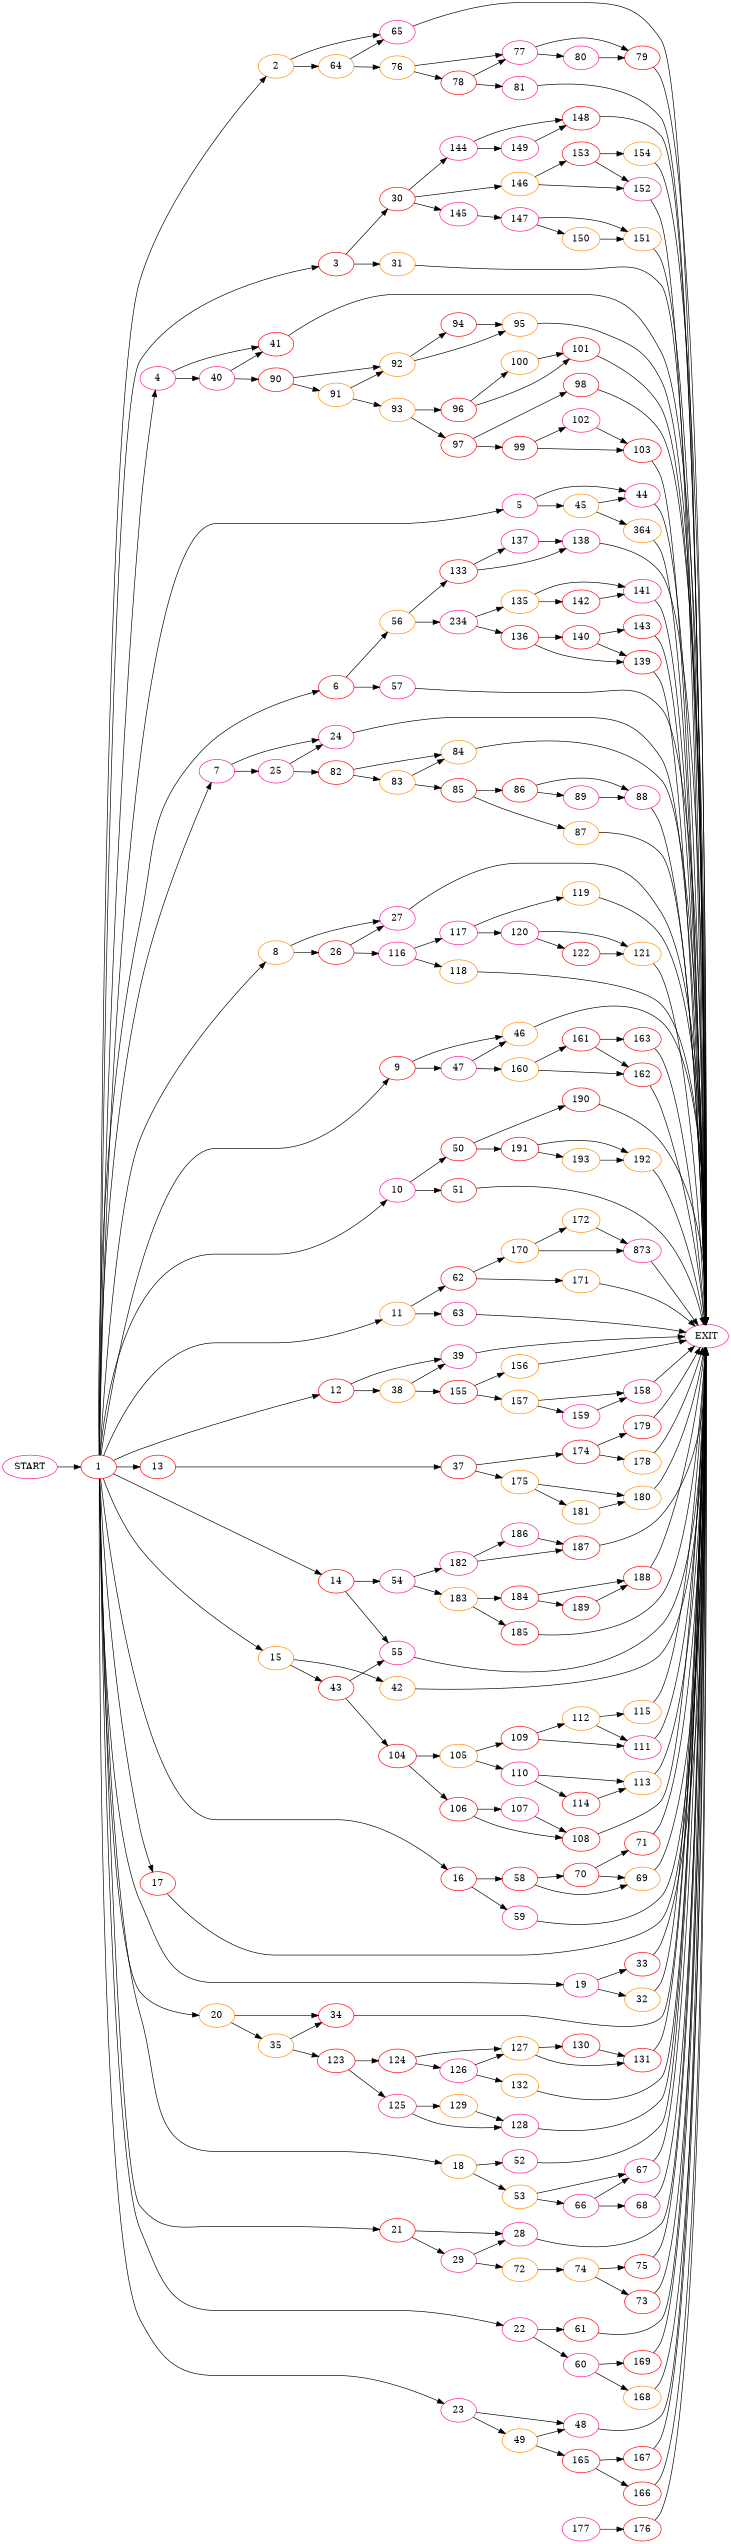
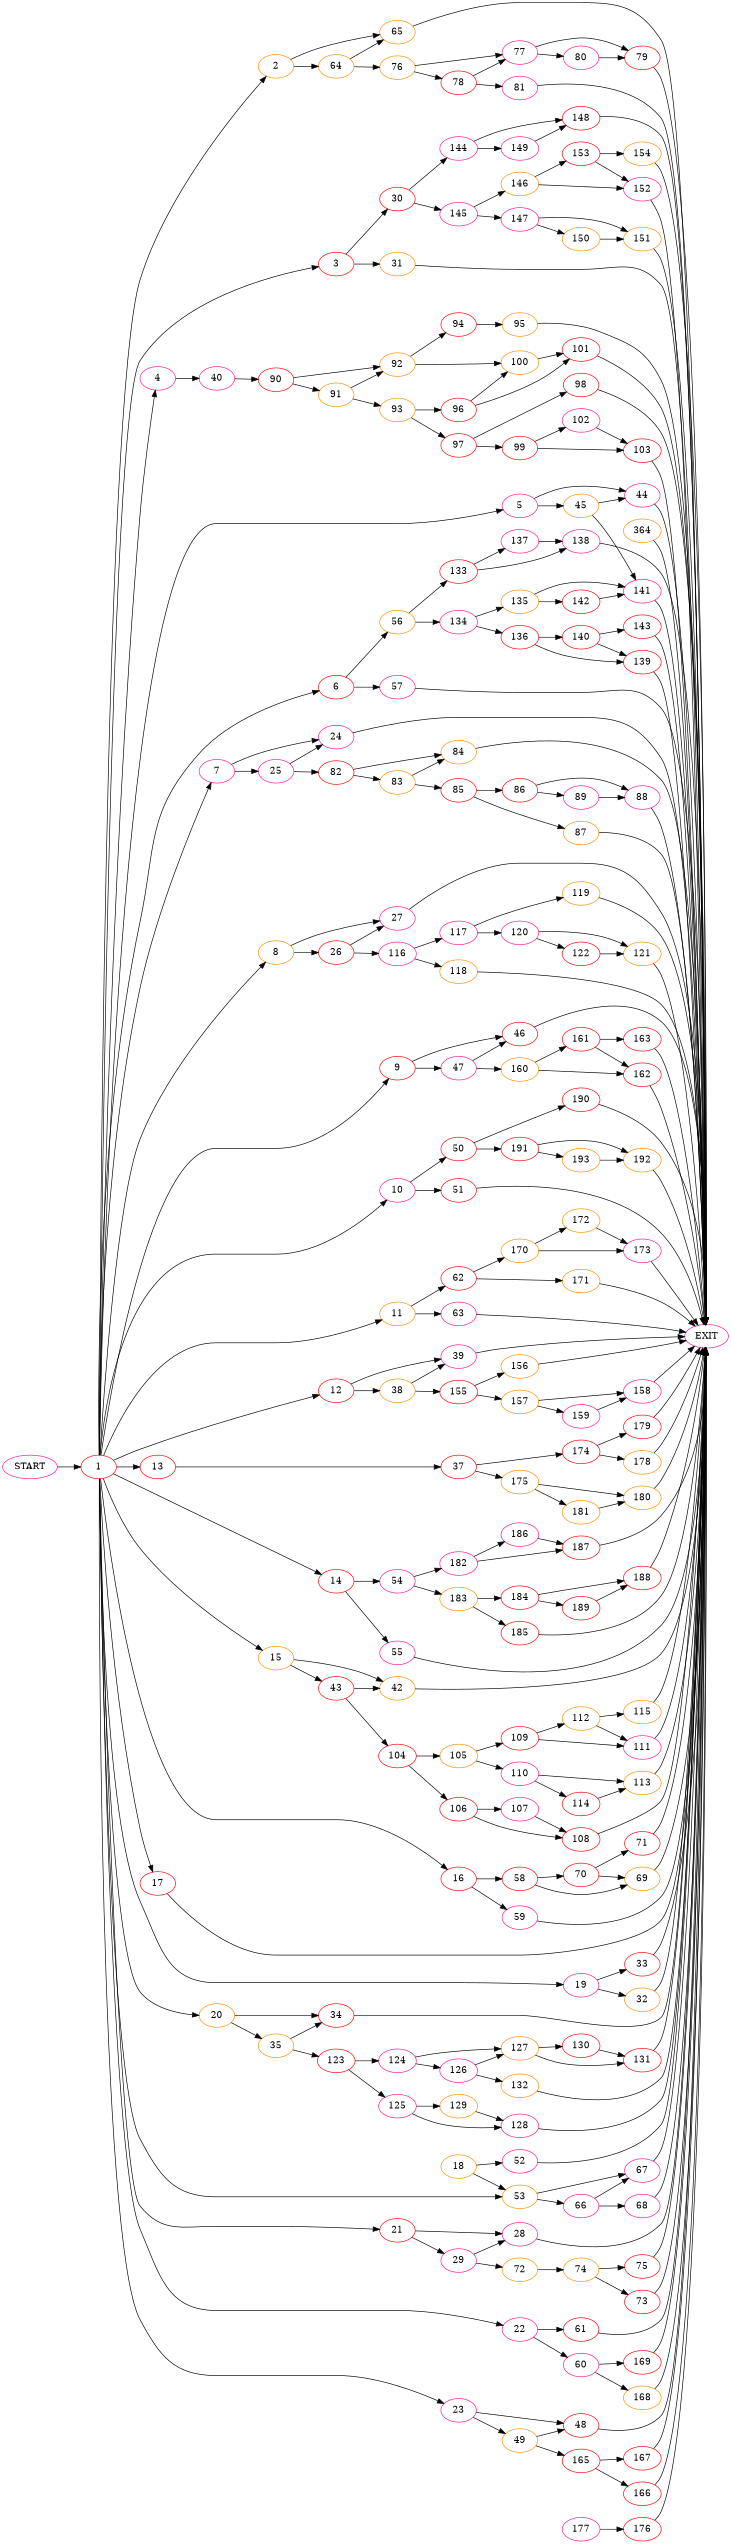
node "65": color deeppink -> darkorange
edge "30" -> "146": now "145" -> "146"
node "41": removed
edge "92" -> "95": now "92" -> "100"
edge "45" -> "364": now "45" -> "141"
node "234": label "234" -> "134"
node "46": color darkorange -> red
node "873": label "873" -> "173"
edge "43" -> "55": now "43" -> "42"
edge "1" -> "18": now "1" -> "53"
node "124": color red -> deeppink
node "48": color deeppink -> red
